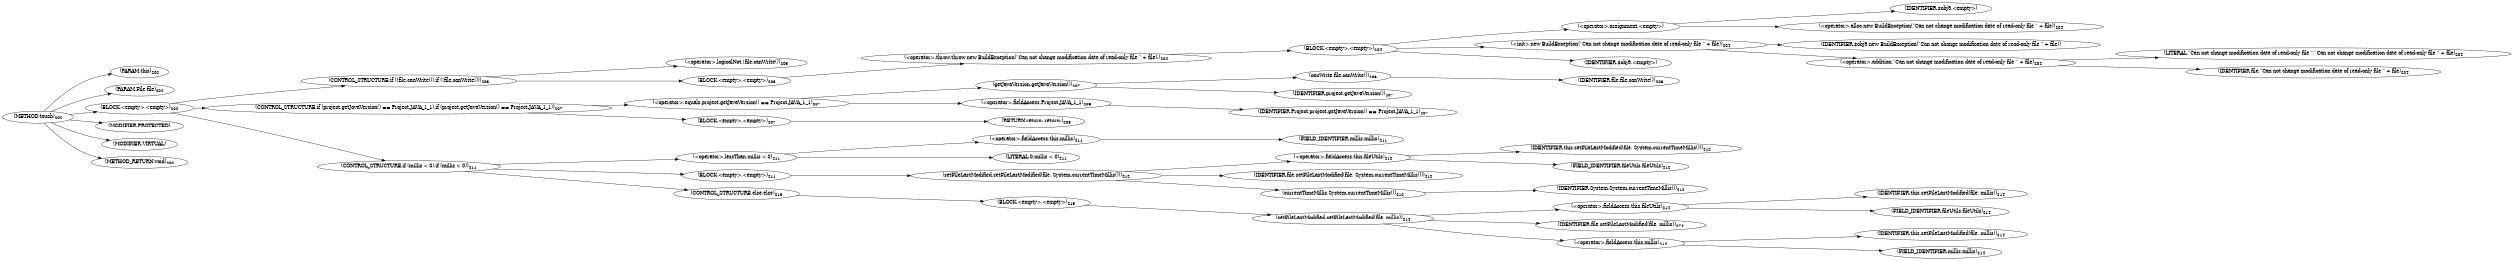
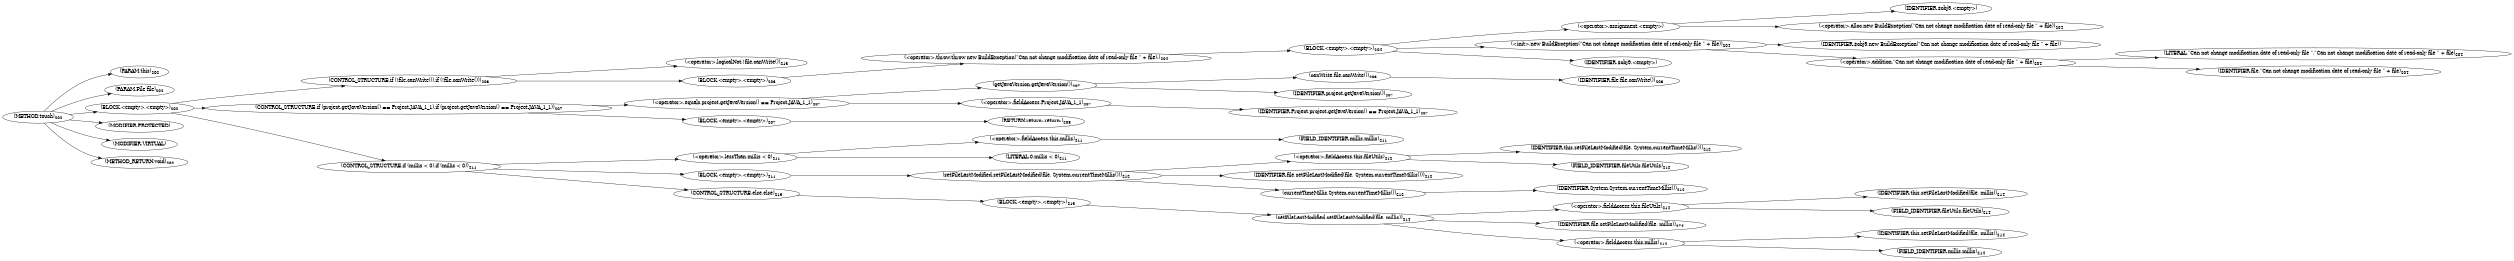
node "(<operator>.logicalNot,!file.canWrite())": text "203" -> "213"
node "(<operator>.fieldAccess,Project.JAVA_1_1)": text "206" -> "207"
